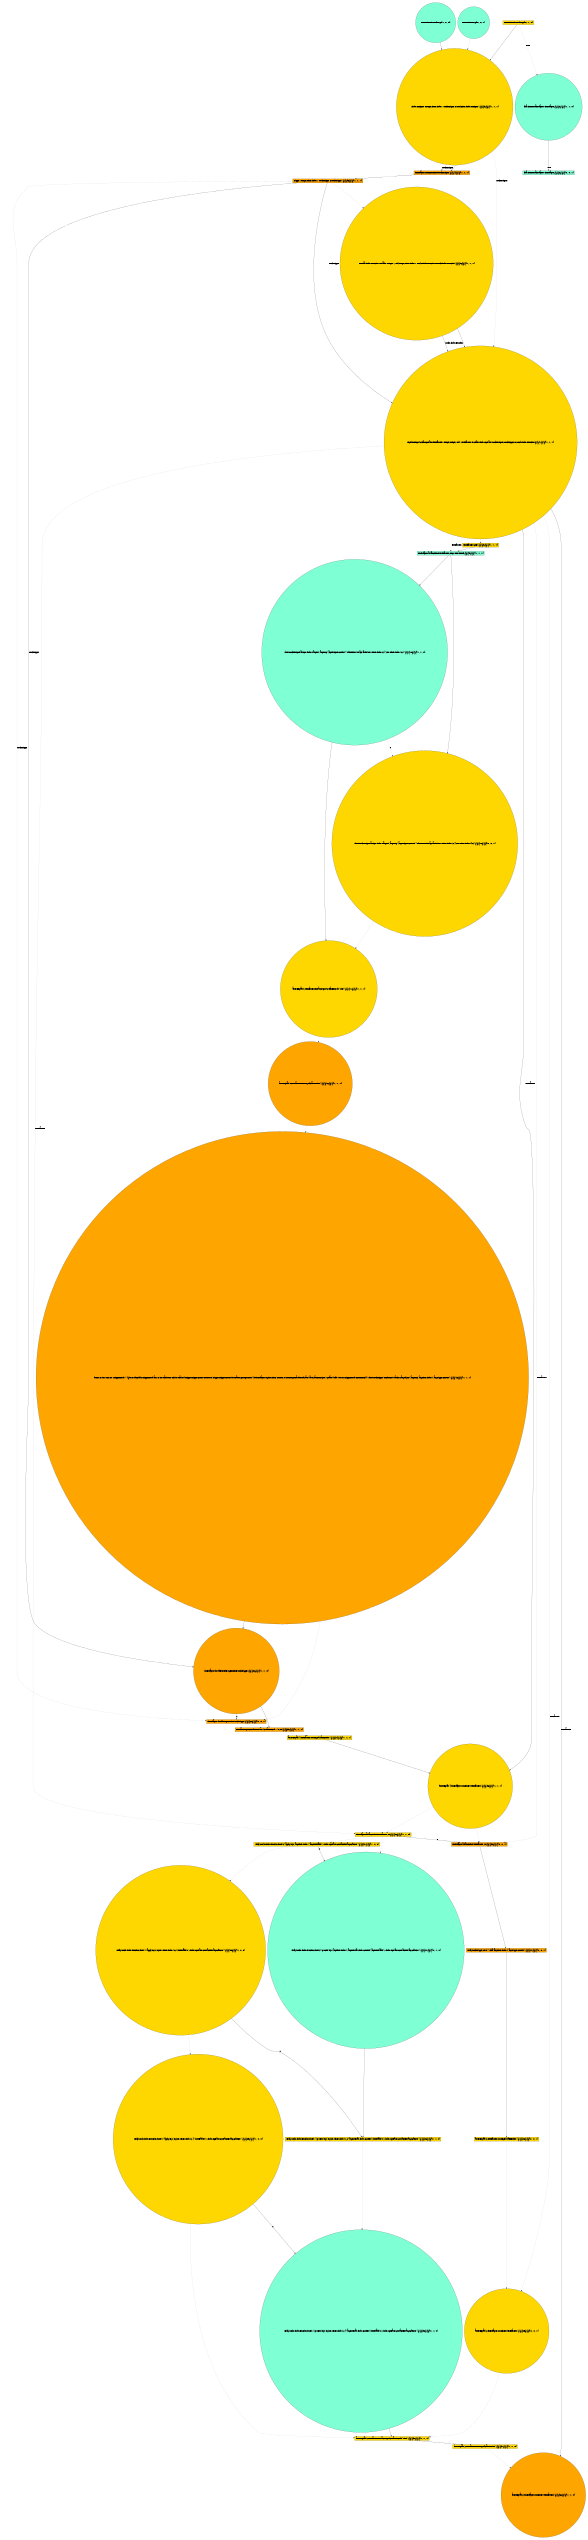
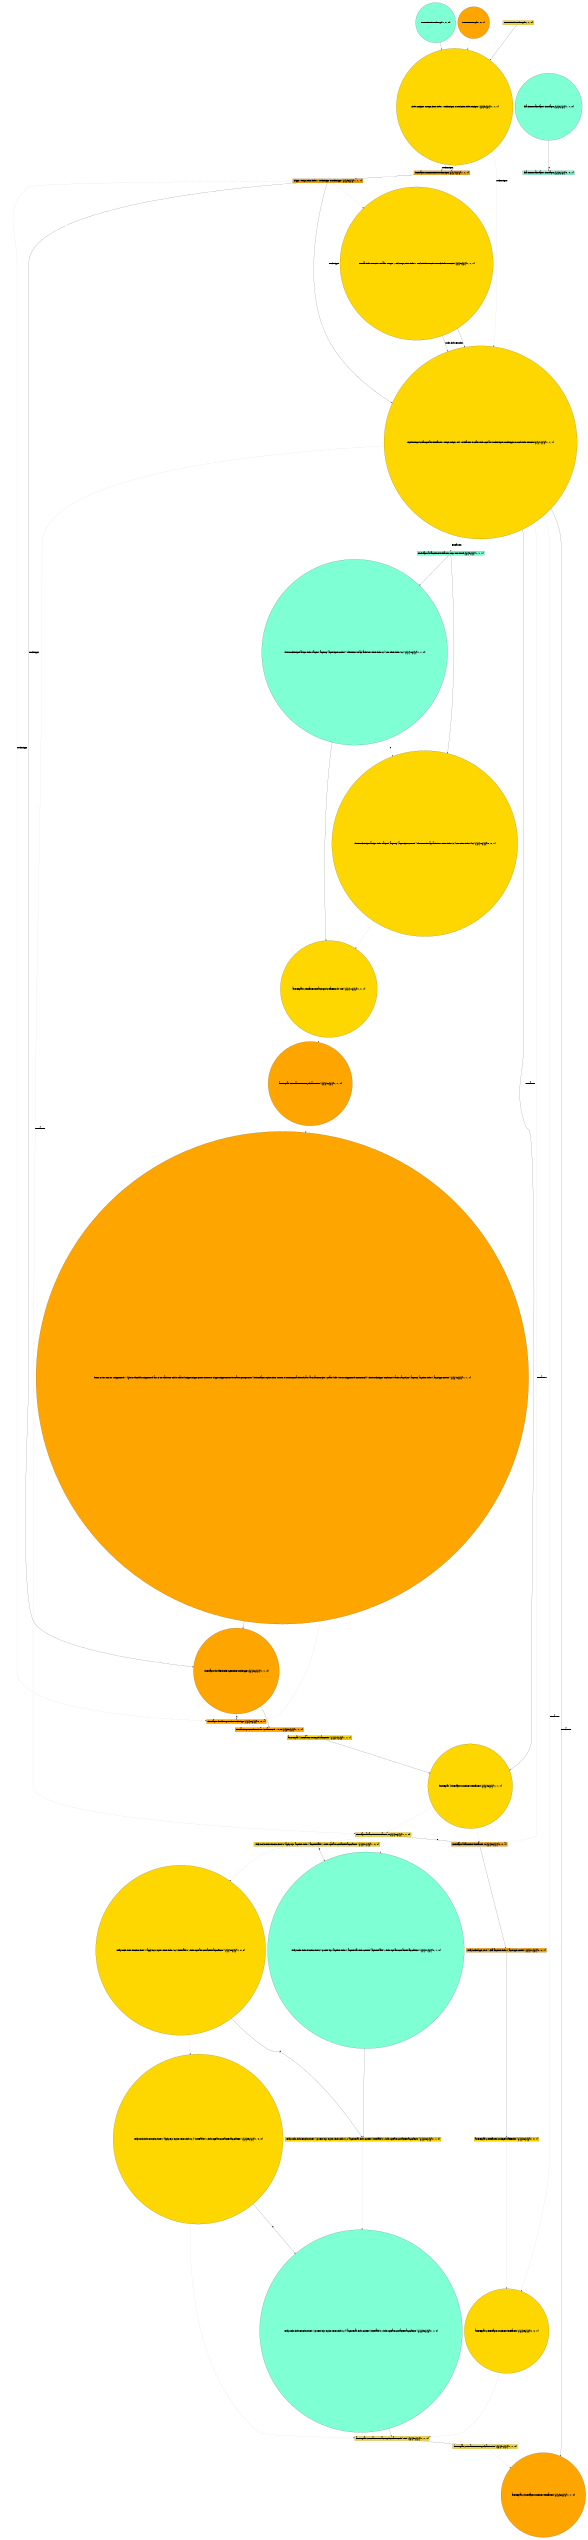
node "testOnTimePurge['0', '0', '1']": fillcolor aquamarine -> orange
edge "testOnTimeFireAndPurge['0', '1', '0']" -> "final TimeDomainAdaptor timeAdaptor@@@2@@@['1', '1', '0']": removed, label "true"
edge "final TimeDomainAdaptor timeAdaptor@@@2@@@['1', '1', '0']" -> "final TimeDomainAdaptor timeAdaptor@@@2@@@['0', '0', '1']": label "true" -> "0"
node "testHarness.open()@@@8@@@['1', '1', '1']": removed
